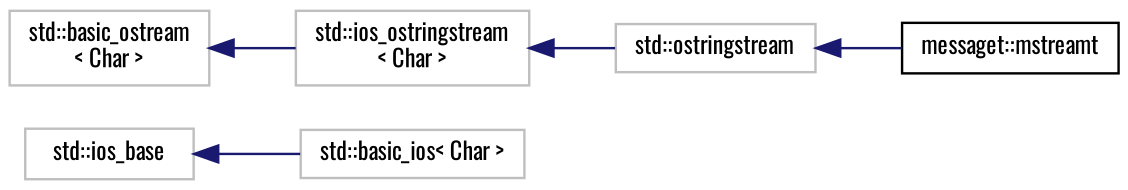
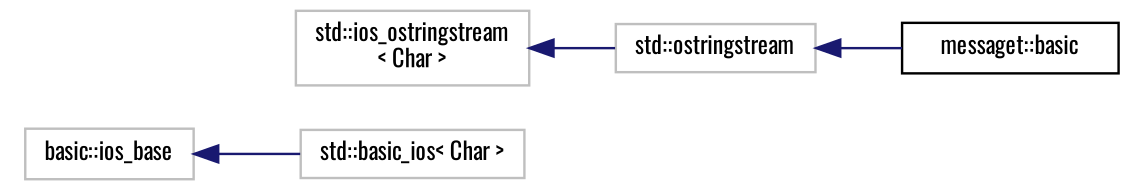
node "std::basic_ostream < Char >": removed
node "messaget::mstreamt": label "messaget::mstreamt" -> "messaget::basic"
node "std::ios_base": label "std::ios_base" -> "basic::ios_base"
